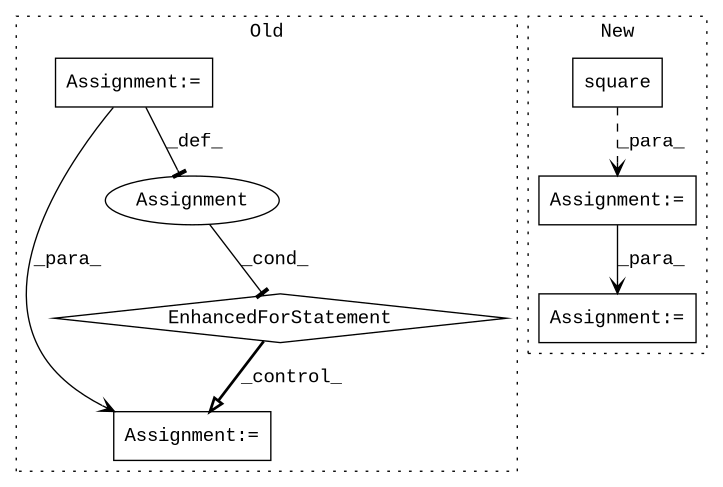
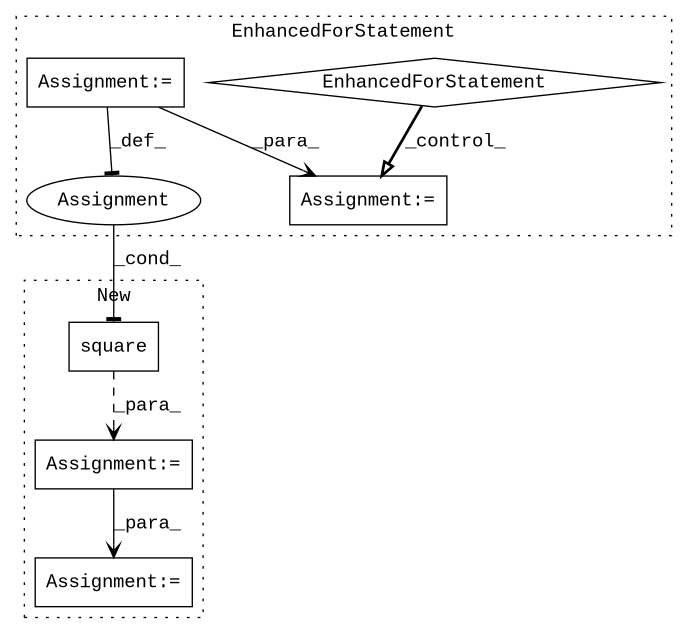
cluster "Old": label "Old" -> "EnhancedForStatement"
edge "Assignment" -> "EnhancedForStatement": now "Assignment" -> "square"
